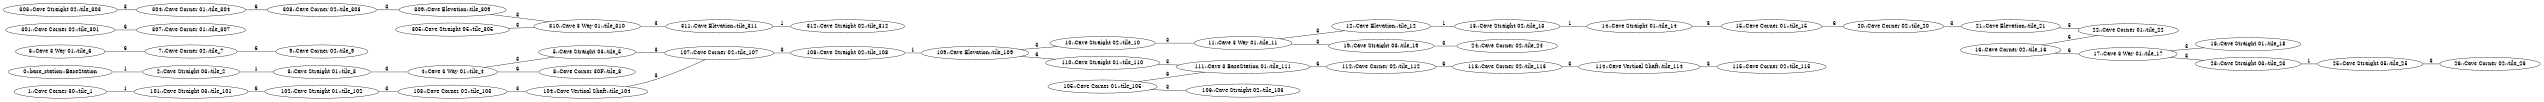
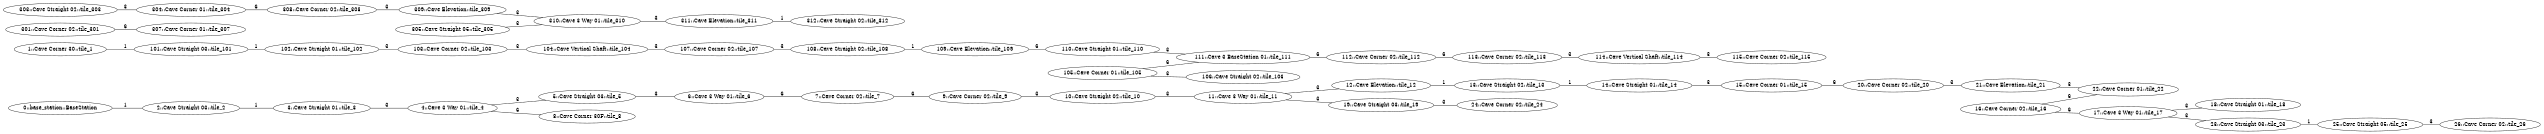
edge "10::Cave Straight 02::tile_10" -- "109::Cave Elevation::tile_109": now "10::Cave Straight 02::tile_10" -- "9::Cave Corner 02::tile_9"
edge "5::Cave Straight 03::tile_5" -- "107::Cave Corner 02::tile_107": now "5::Cave Straight 03::tile_5" -- "6::Cave 3 Way 01::tile_6"
edge "101::Cave Straight 03::tile_101" -- "102::Cave Straight 01::tile_102": label "6" -> "1"
